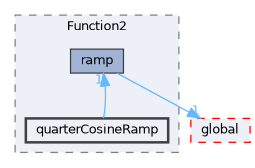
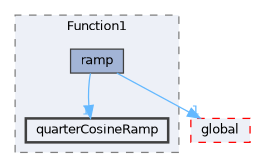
cluster "Function2": label "Function2" -> "Function1"
edge "quarterCosineRamp" -> "ramp": reversed
